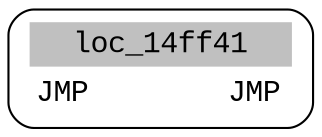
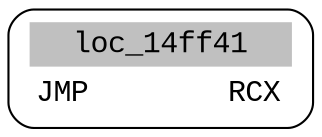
node "loc_14ff41": text "JMP        JMP" -> "JMP        RCX"
